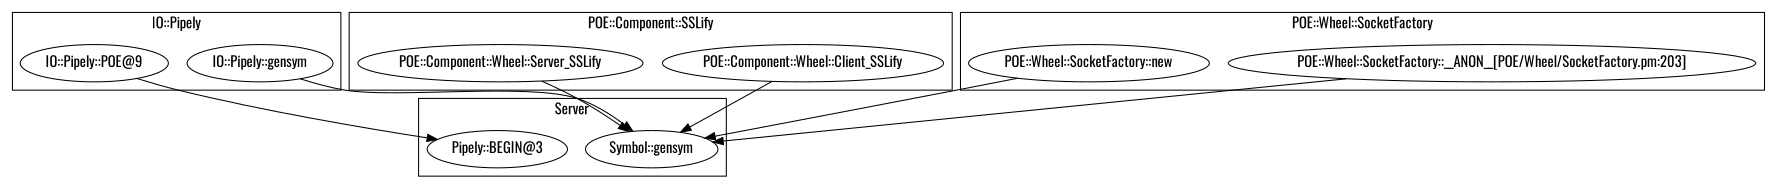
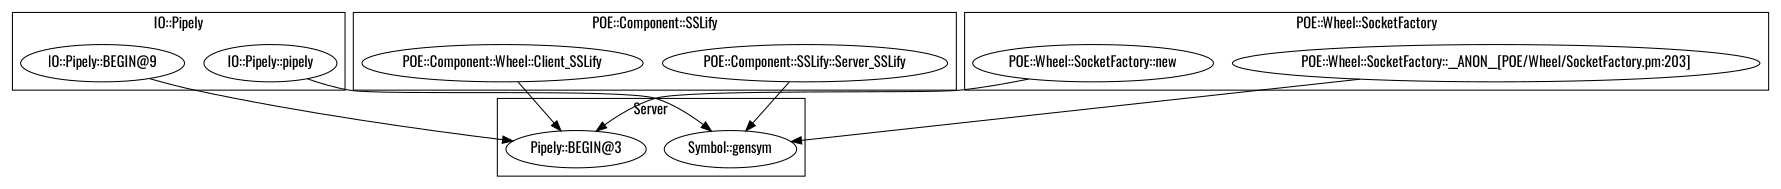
node "IO::Pipely::POE@9": label "IO::Pipely::POE@9" -> "IO::Pipely::BEGIN@9"
node "IO::Pipely::gensym": label "IO::Pipely::gensym" -> "IO::Pipely::pipely"
node "POE::Component::Wheel::Server_SSLify": label "POE::Component::Wheel::Server_SSLify" -> "POE::Component::SSLify::Server_SSLify"
edge "POE::Component::Wheel::Client_SSLify" -> "Symbol::gensym": now "POE::Component::Wheel::Client_SSLify" -> "Pipely::BEGIN@3"
edge "POE::Wheel::SocketFactory::new" -> "Symbol::gensym": now "POE::Wheel::SocketFactory::new" -> "Pipely::BEGIN@3"
